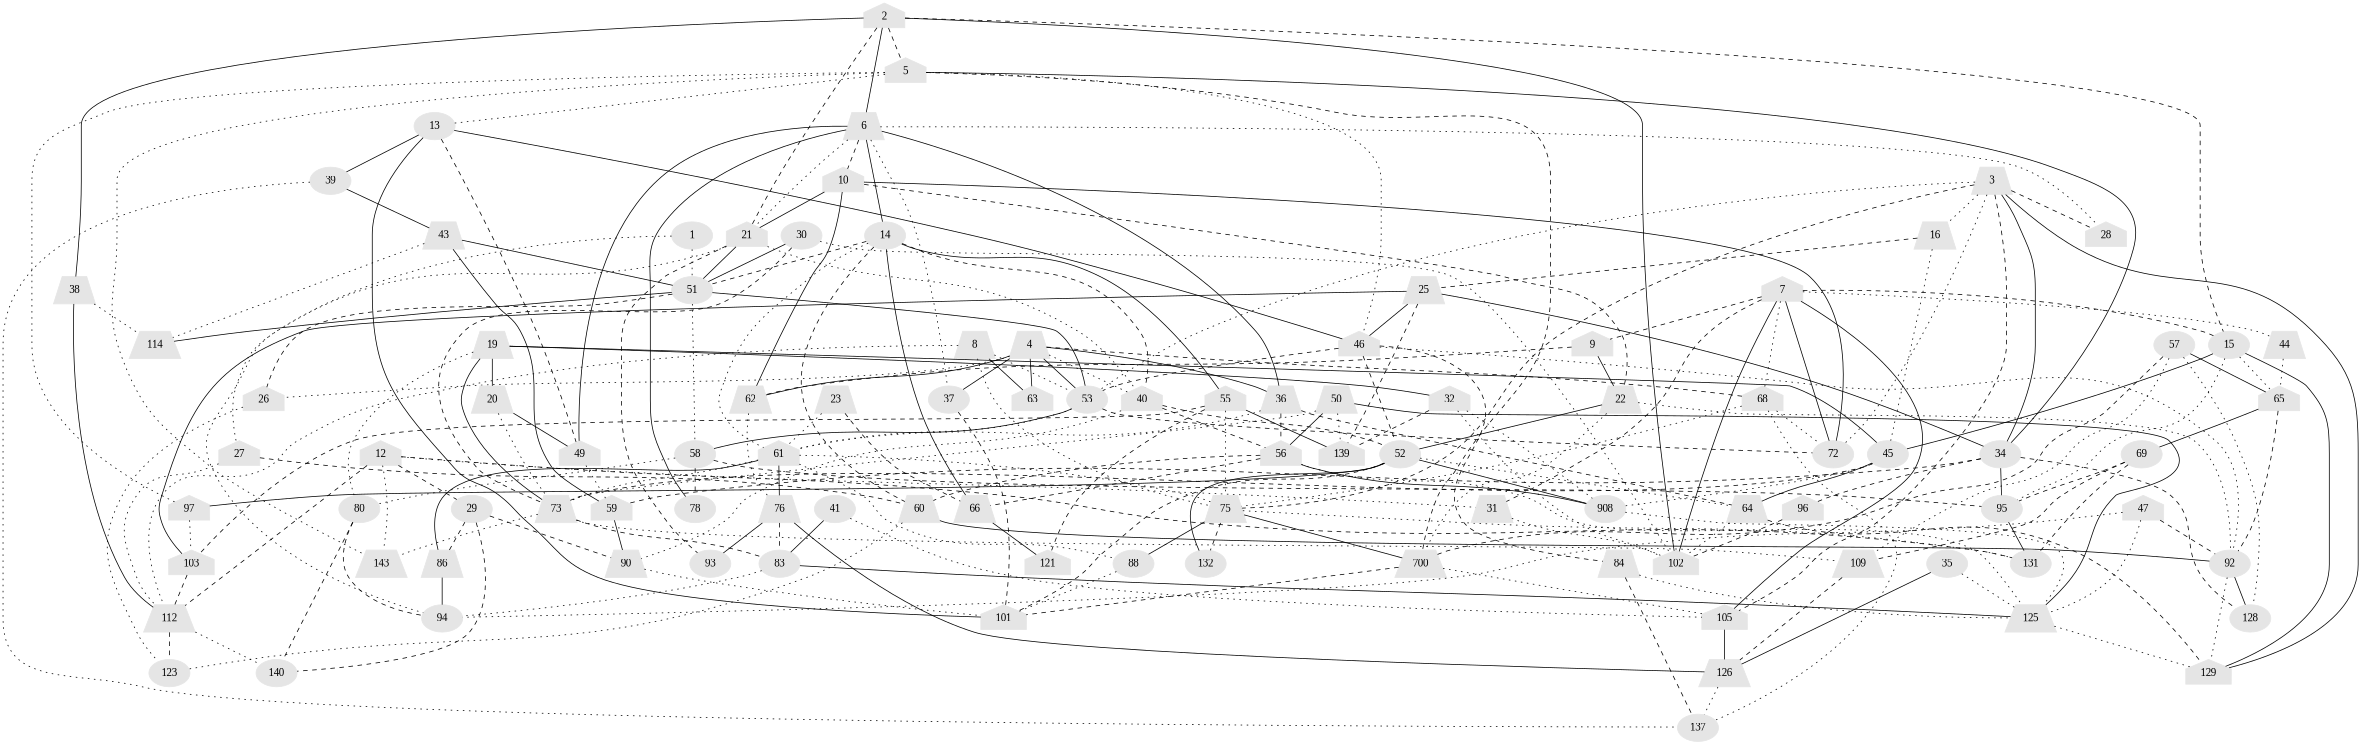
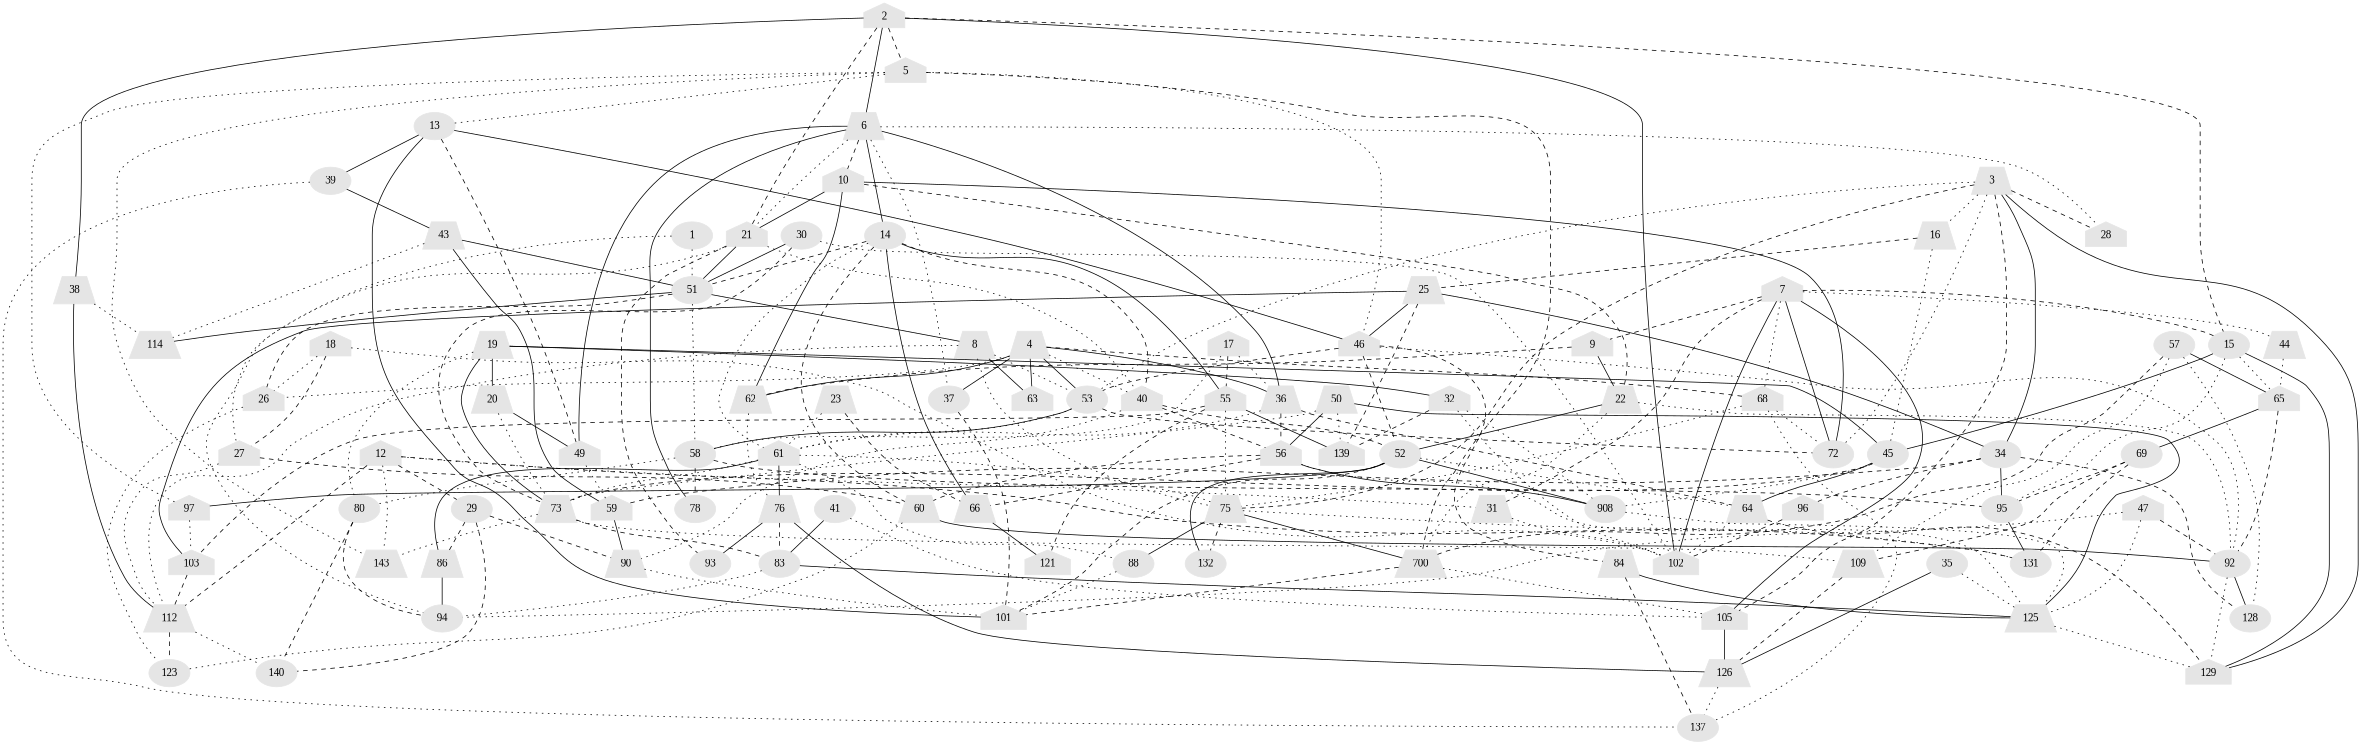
edge "5" -- "34": removed
edge "51" -- "53": now "51" -- "8"
node "18": added
node "17": added
edge "84" -- "125": style dotted -> solid
